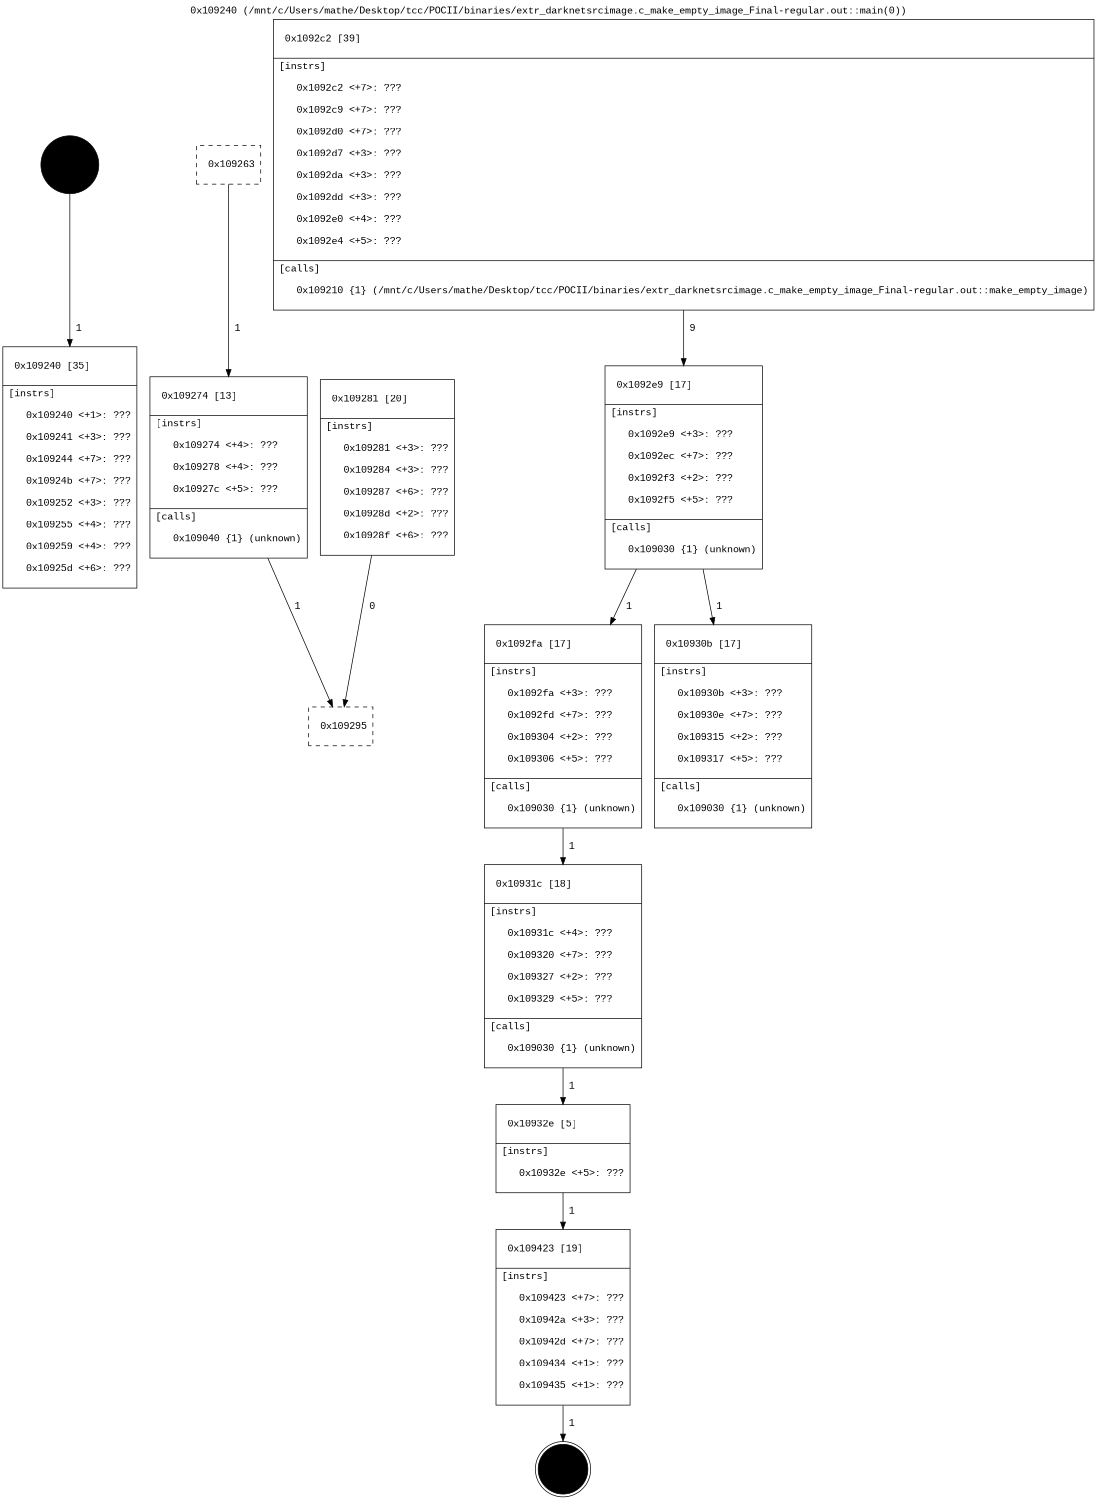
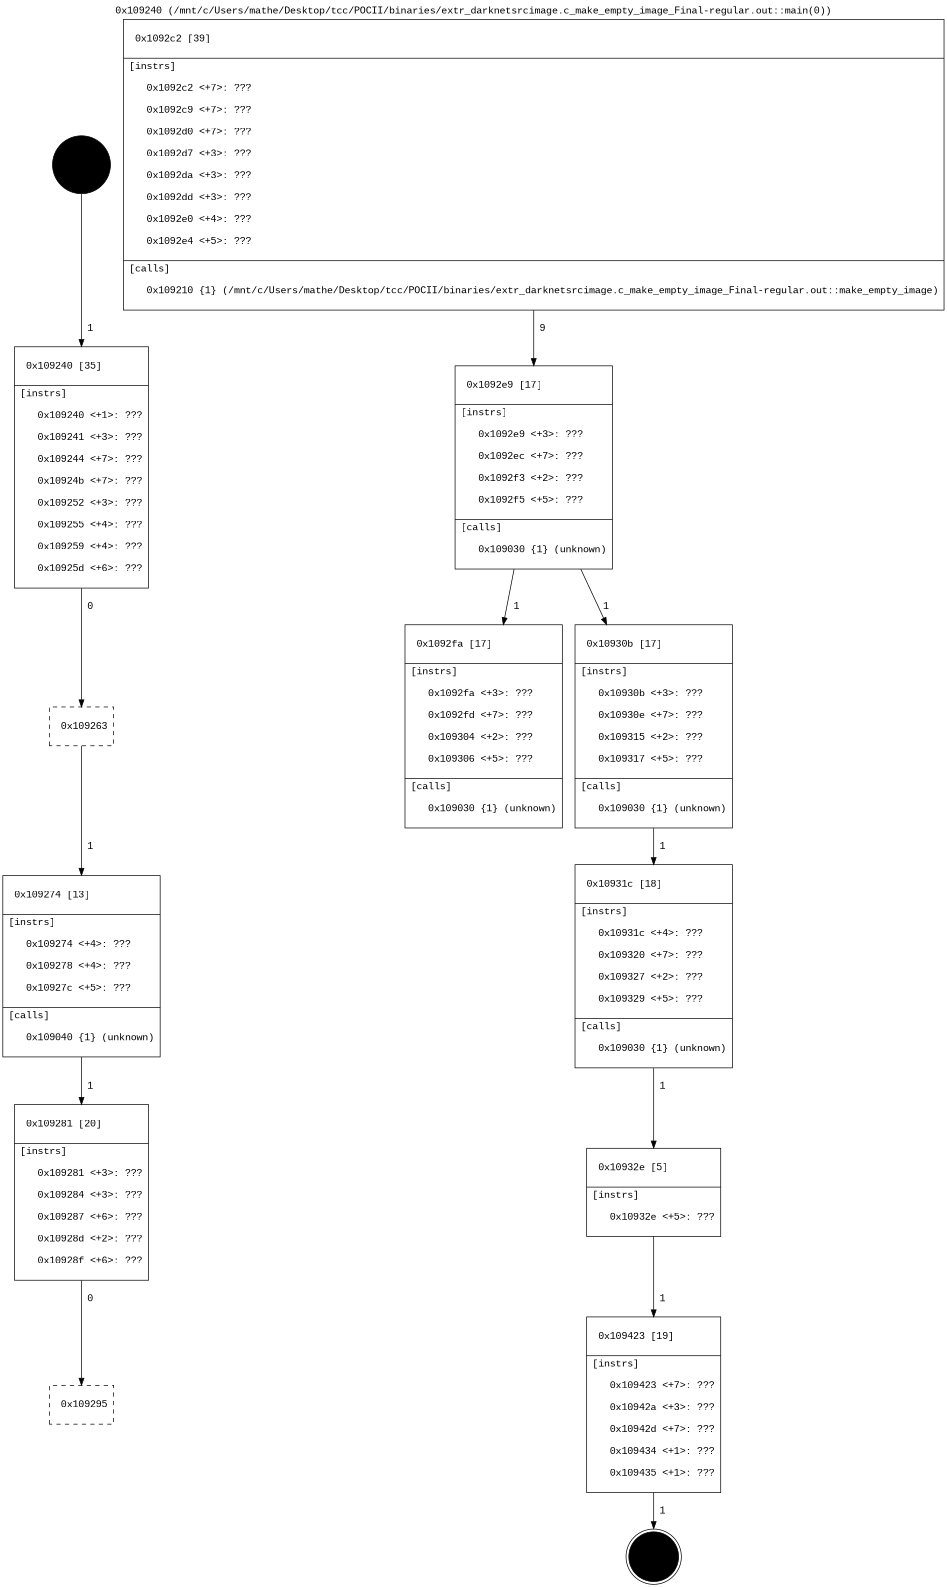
edge "0x109274 [13]" -> "0x109295": now "0x109274 [13]" -> "0x109281 [20]"
edge "0x109240 [35]" -> "0x109263": added, label "0"
edge "0x1092fa [17]" -> "0x10931c [18]": now "0x10930b [17]" -> "0x10931c [18]"
